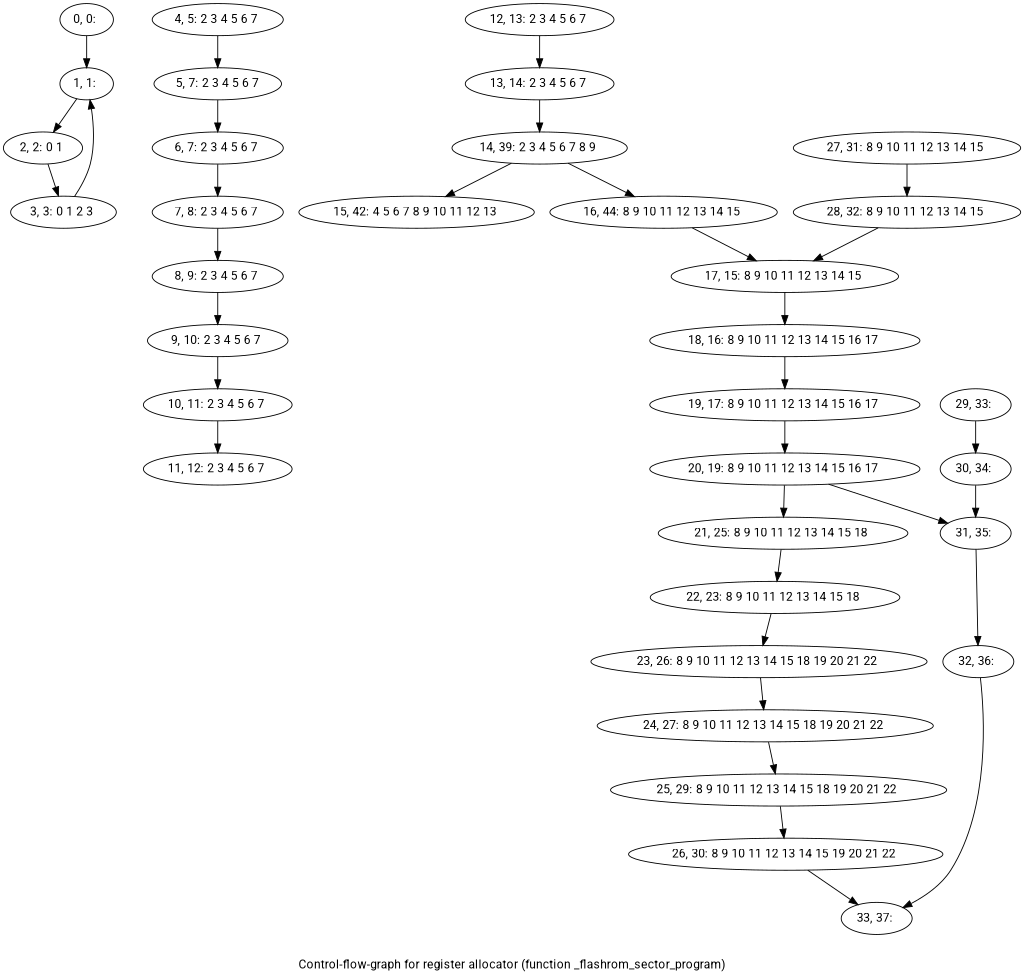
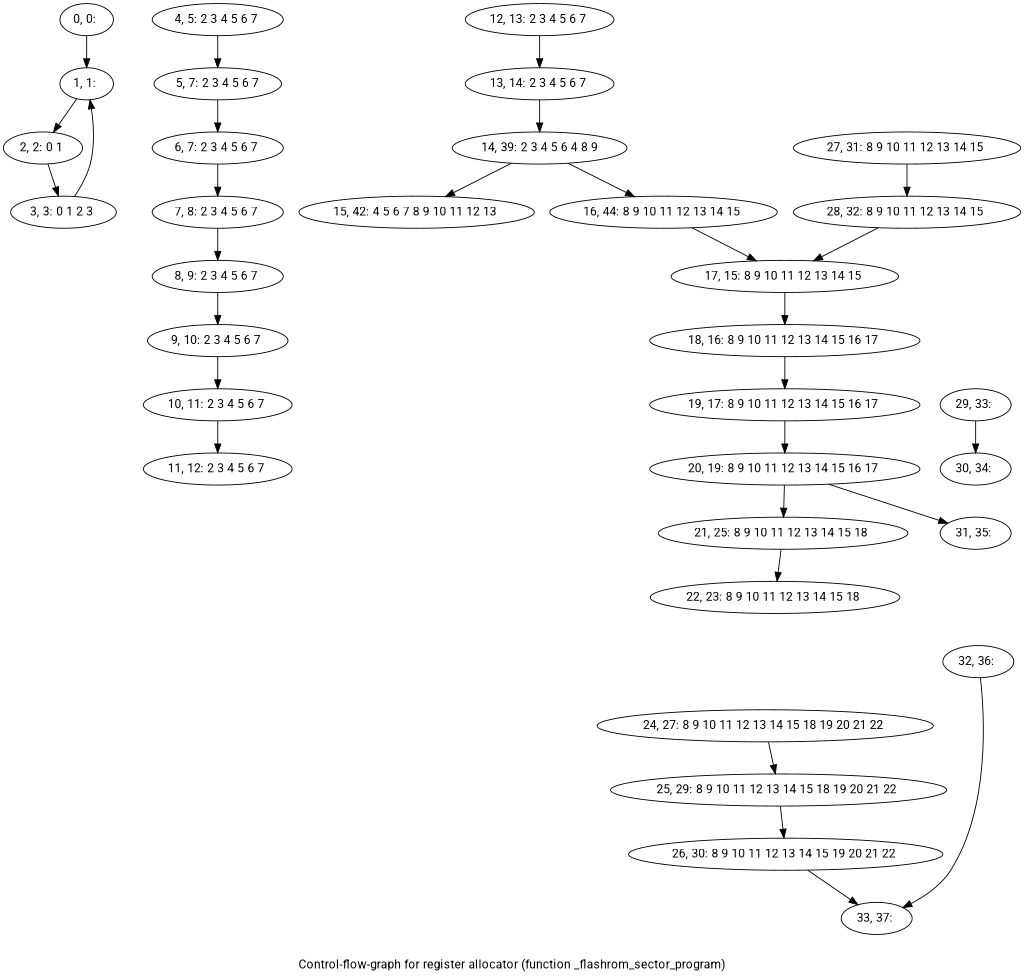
node "14, 39: 2 3 4 5 6 7 8 9": label "14, 39: 2 3 4 5 6 7 8 9" -> "14, 39: 2 3 4 5 6 4 8 9"
edge "30, 34:" -> "31, 35:": removed
edge "31, 35:" -> "32, 36:": removed
node "23, 26: 8 9 10 11 12 13 14 15 18 19 20 21 22": removed
